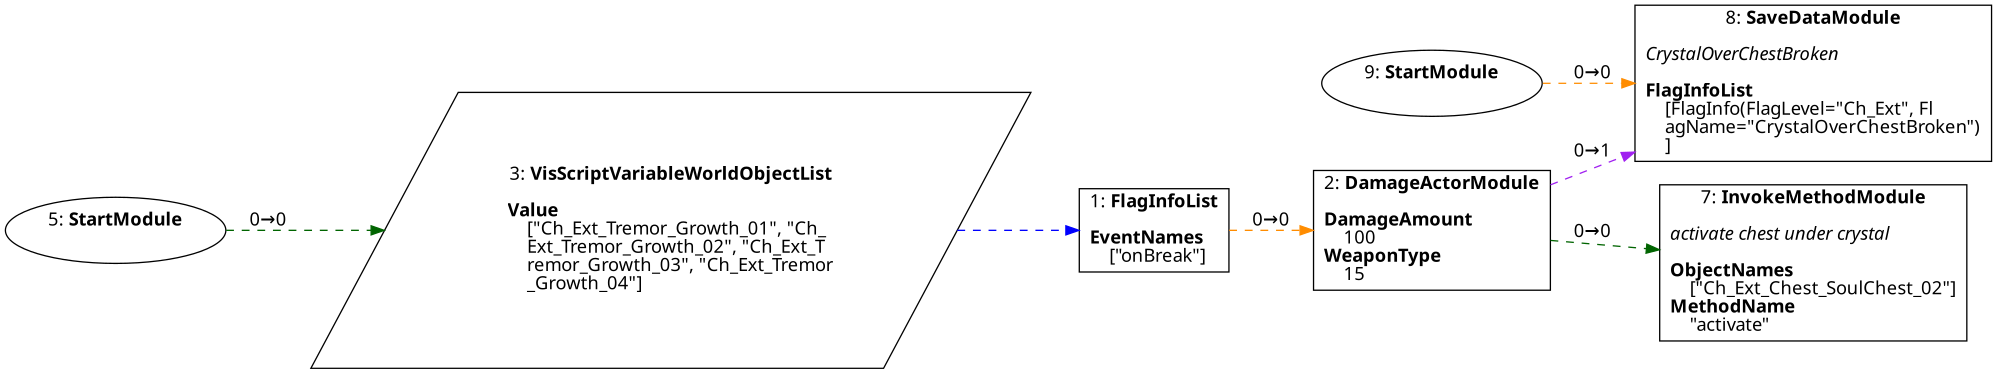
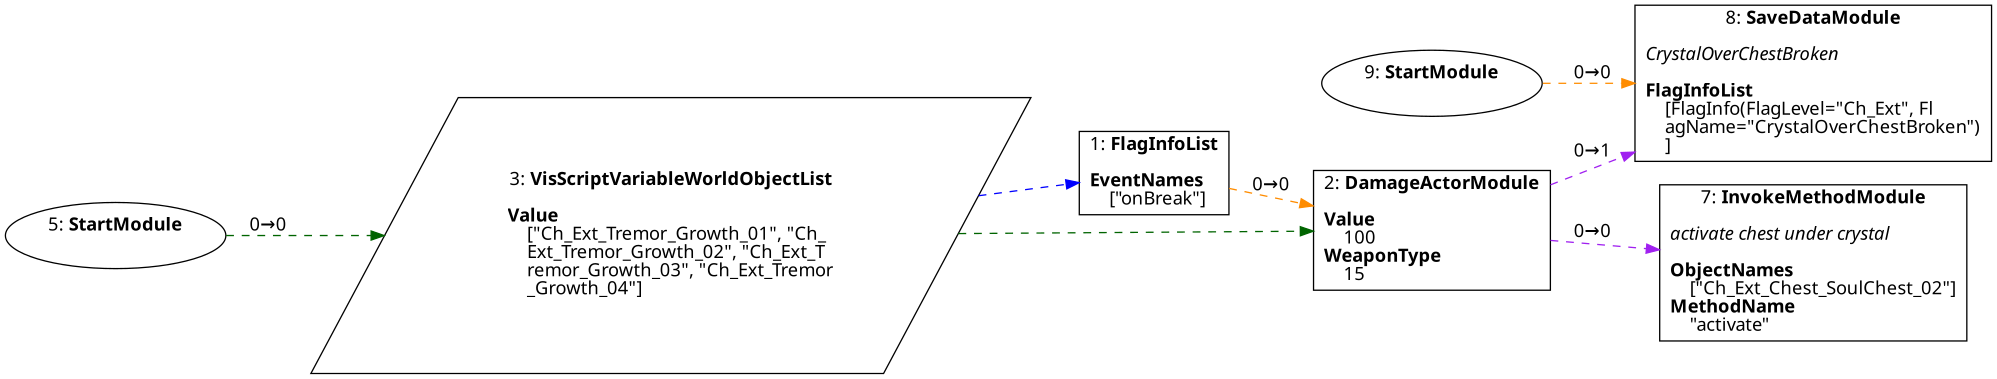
node "2:": text "DamageAmount" -> "Value"
edge "3:" -> "2:": added
edge "2:" -> "7:": color darkgreen -> purple
